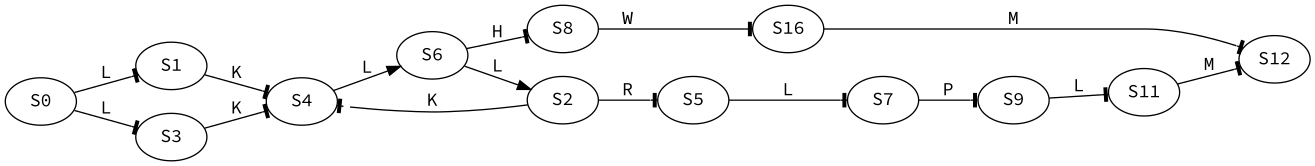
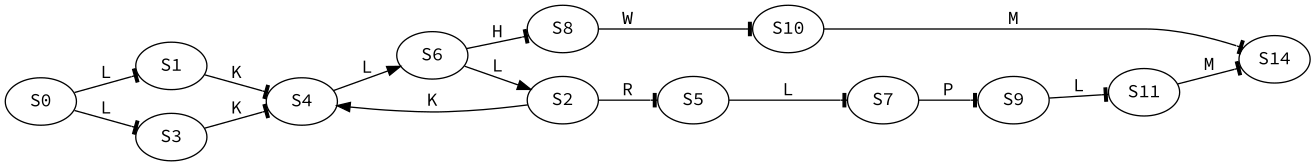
node "S16": label "S16" -> "S10"
node "S12": label "S12" -> "S14"
edge "S2" -> "S4": arrowhead tee -> normal
